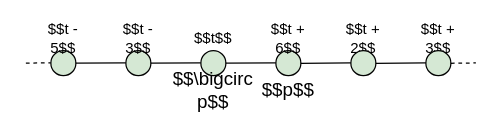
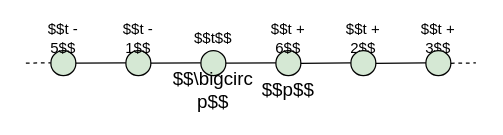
node "$$t - 3$$": label "$$t - 3$$" -> "$$t - 1$$"
